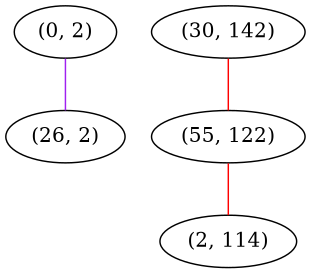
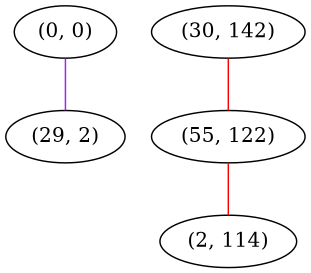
node "(0, 2)": label "(0, 2)" -> "(0, 0)"
node "(26, 2)": label "(26, 2)" -> "(29, 2)"
